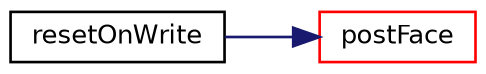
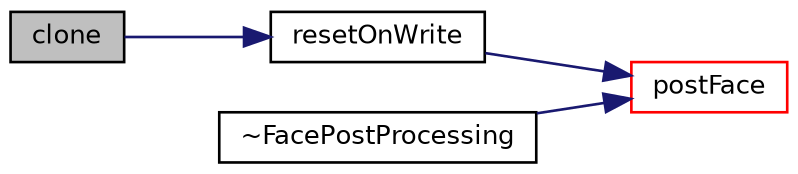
node "clone": added
node "~FacePostProcessing": added
